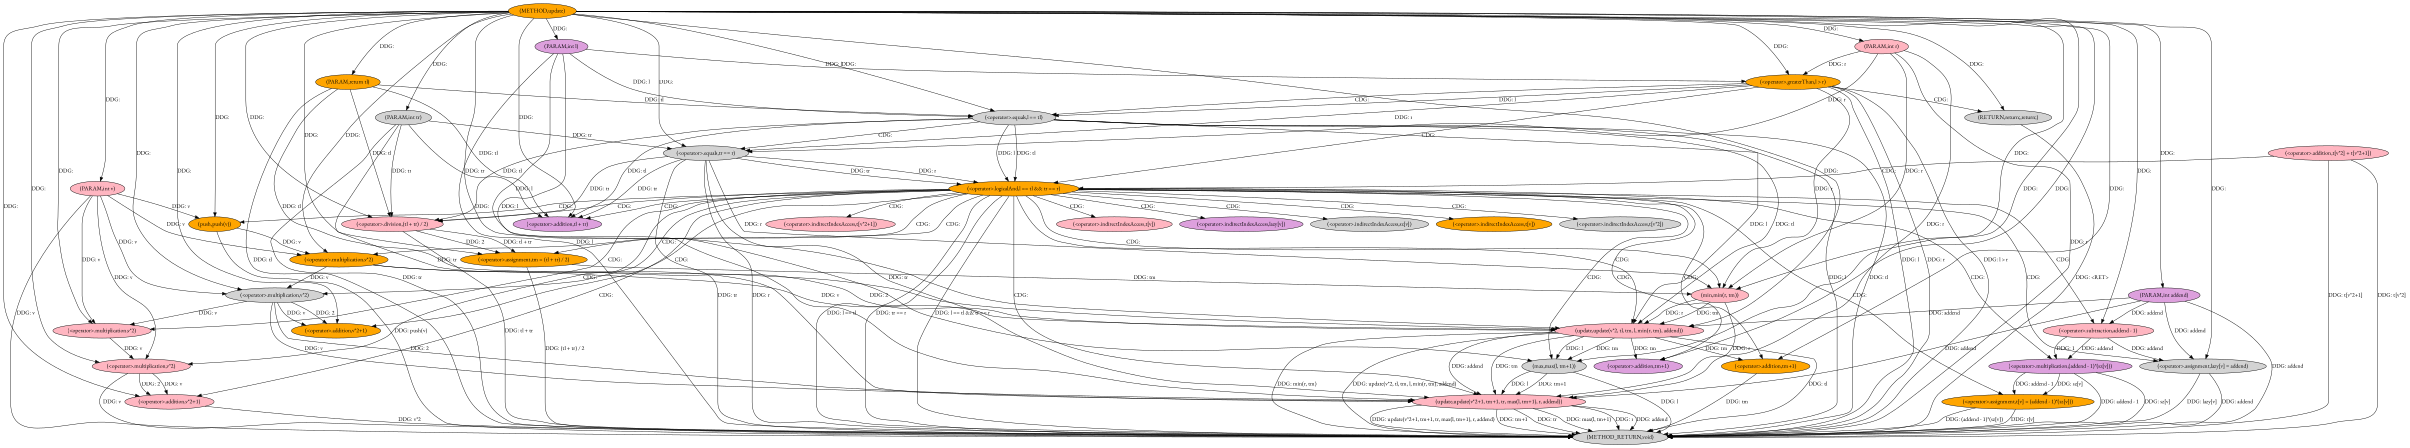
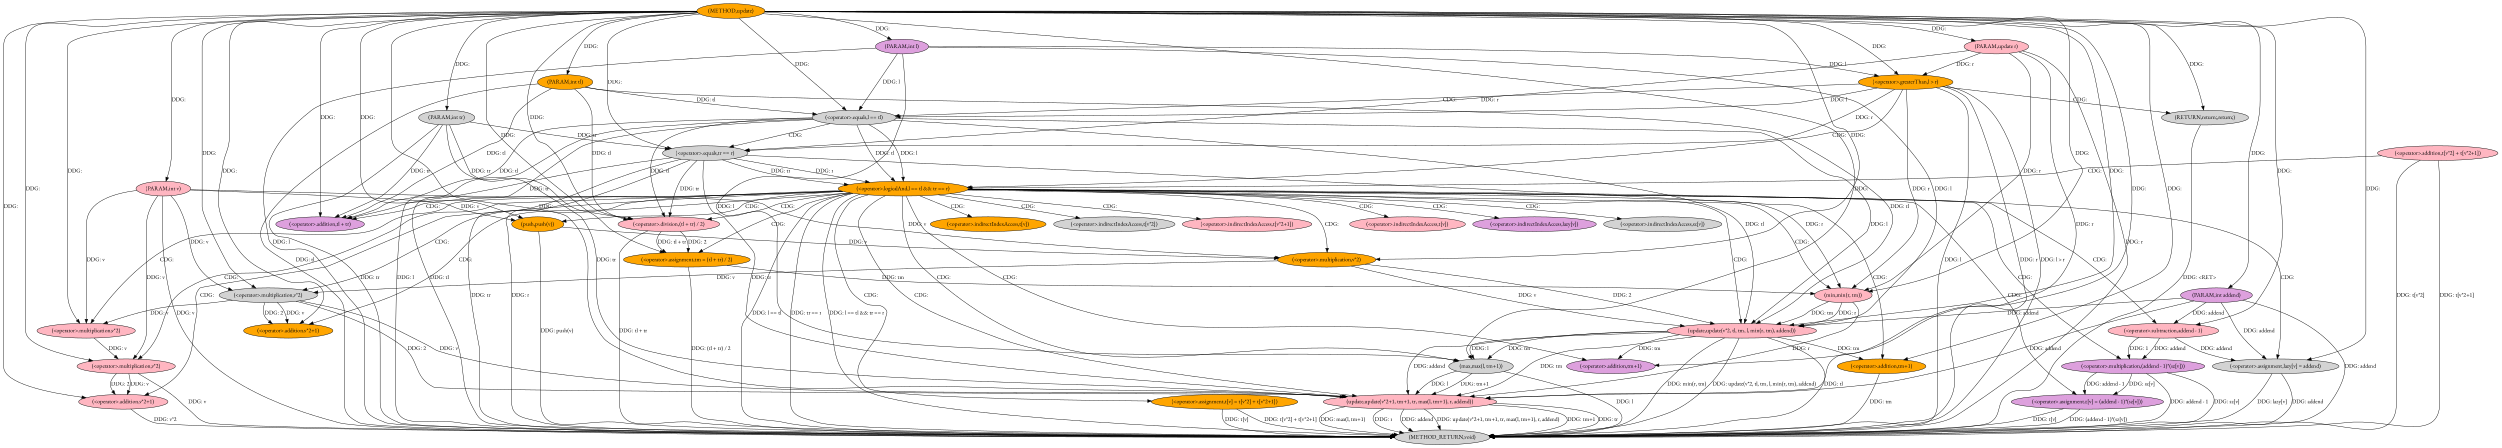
node "(PARAM,int r)": label "(PARAM,int r)" -> "(PARAM,update r)"
node "(PARAM,return tl)": label "(PARAM,return tl)" -> "(PARAM,int tl)"
node "(<operator>.assignment,t[v] = t[v*2] + t[v*2+1])": added
node "(<operator>.assignment,t[v] = (addend - 1)*(sz[v]))": fillcolor orange -> plum
